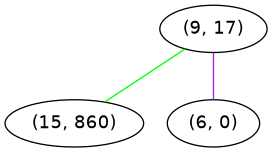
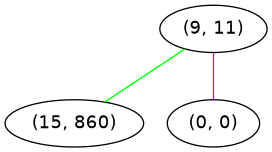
node "(9, 17)": label "(9, 17)" -> "(9, 11)"
node "(6, 0)": label "(6, 0)" -> "(0, 0)"
